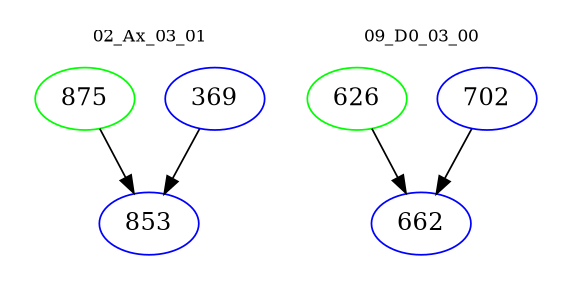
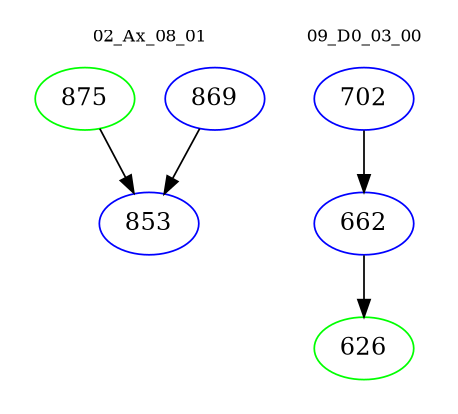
cluster "02_Ax_03_01": label "02_Ax_03_01" -> "02_Ax_08_01"
node "369": label "369" -> "869"
edge "626" -> "662": reversed
